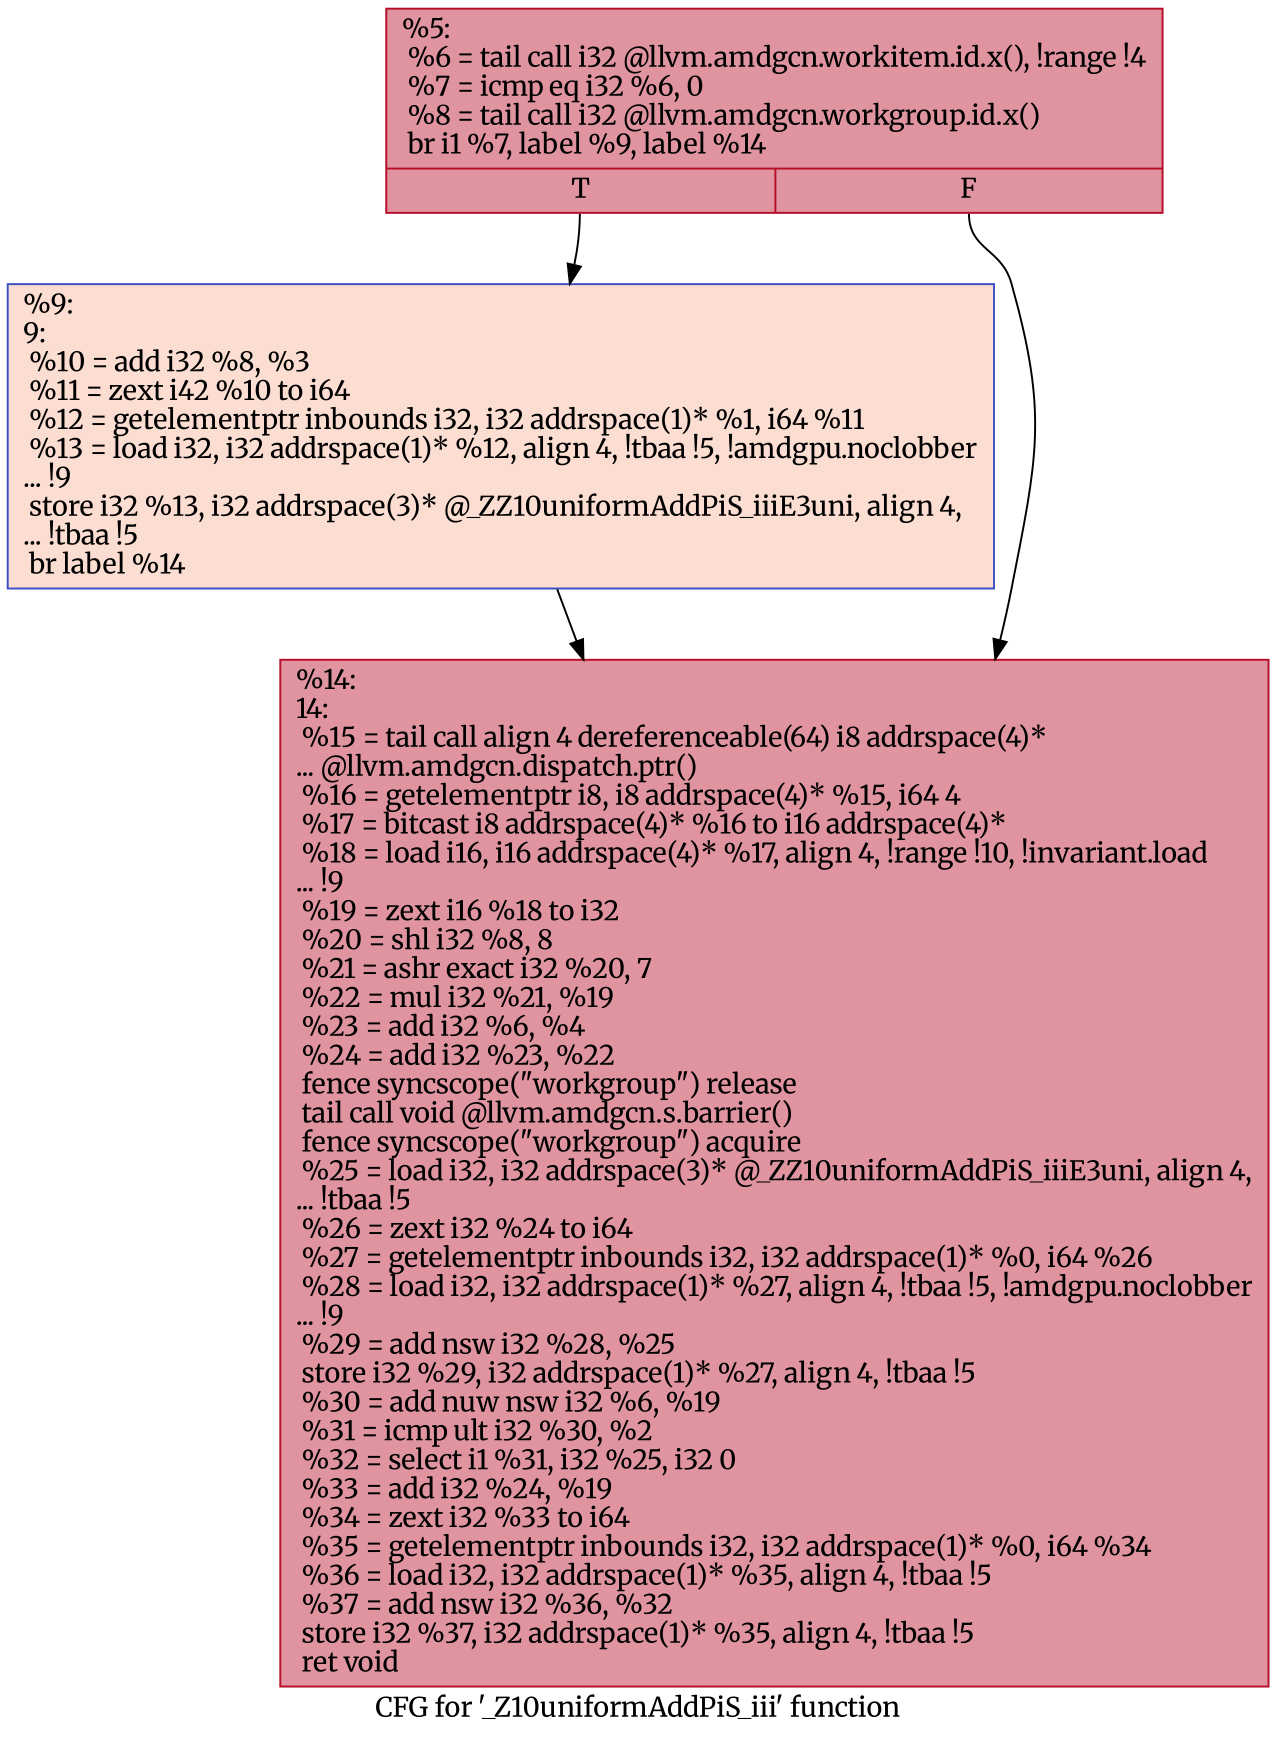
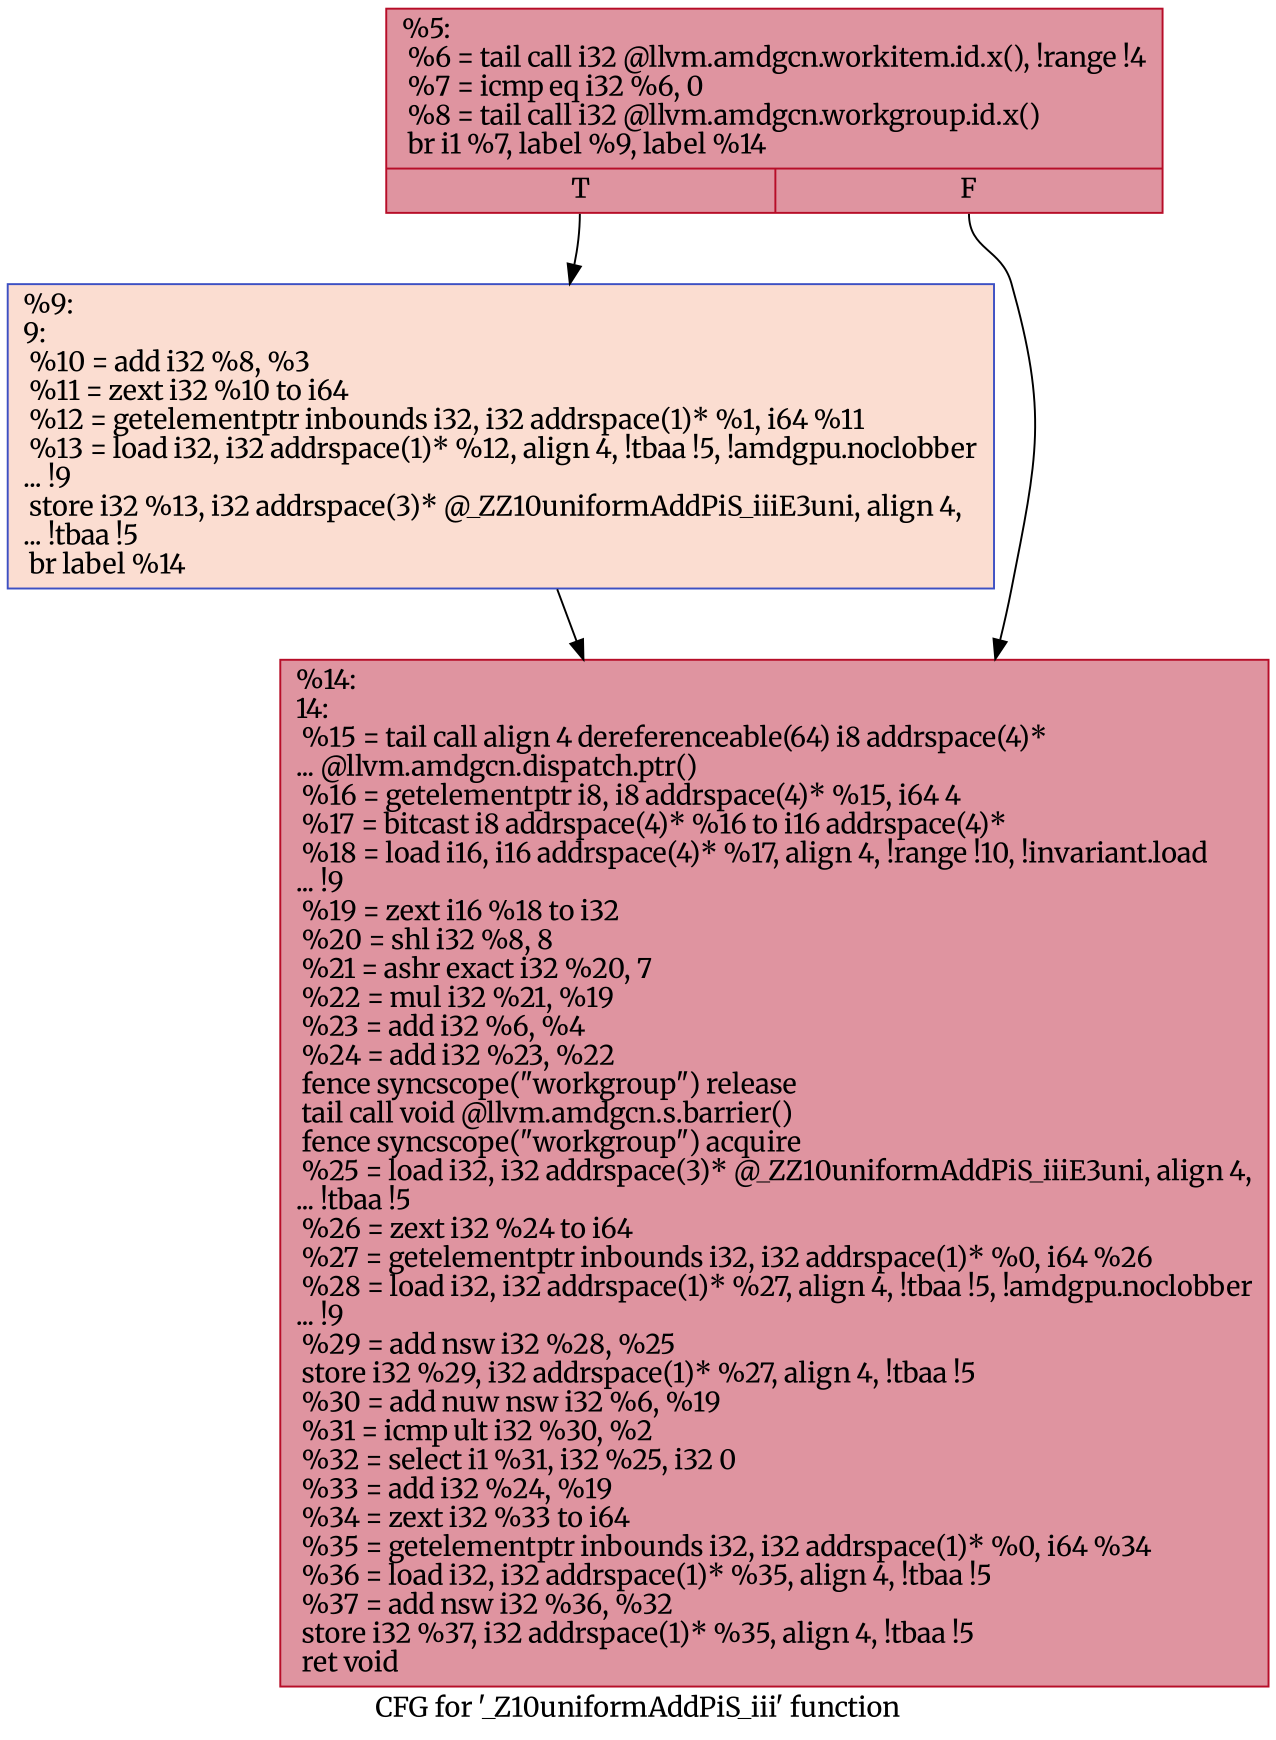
node "%9:": text "%11 = zext i42 %10 to i64" -> "%11 = zext i32 %10 to i64"
